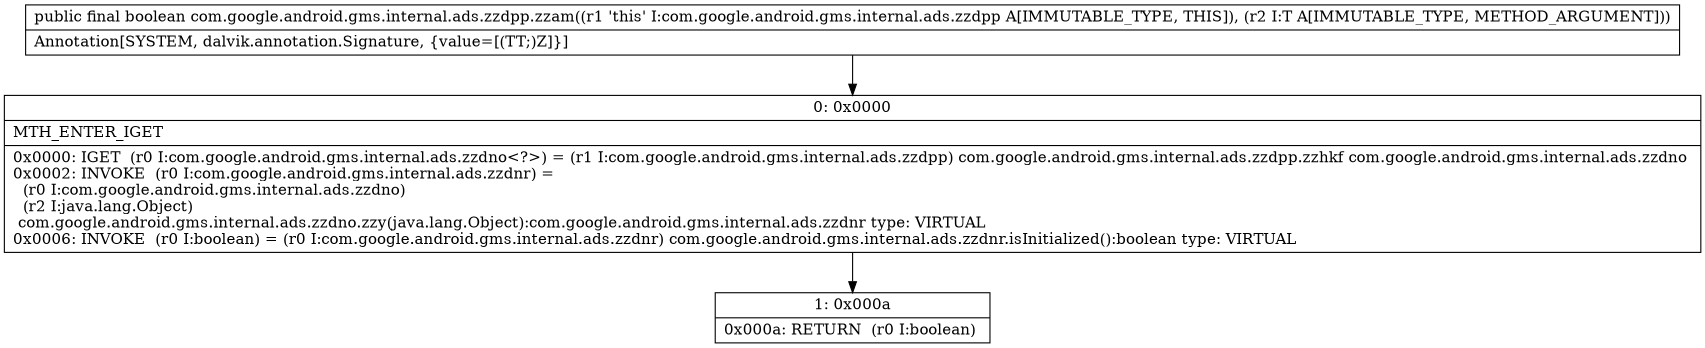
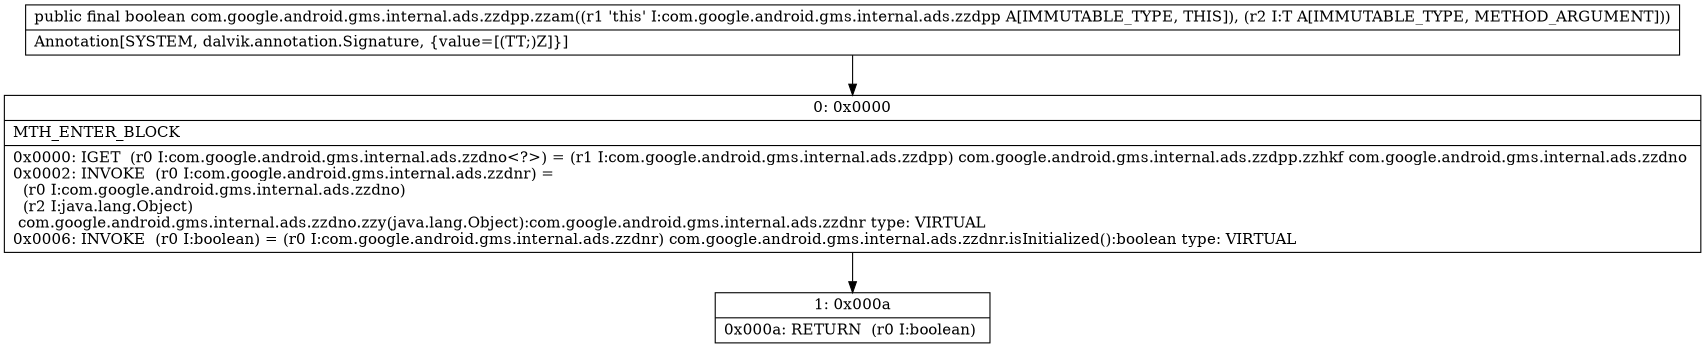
node "0: 0x0000": text "MTH_ENTER_IGET" -> "MTH_ENTER_BLOCK"
